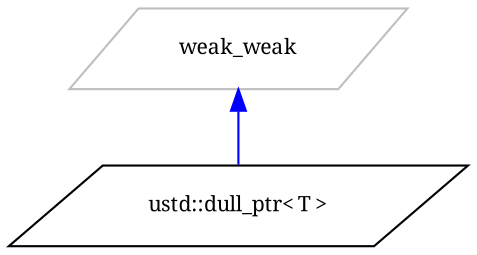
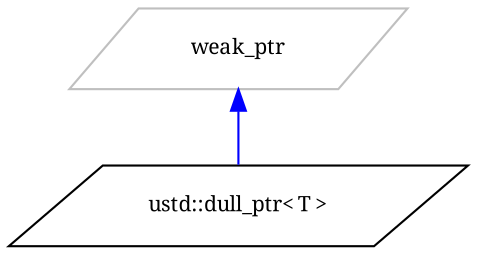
node "weak_weak": label "weak_weak" -> "weak_ptr"
